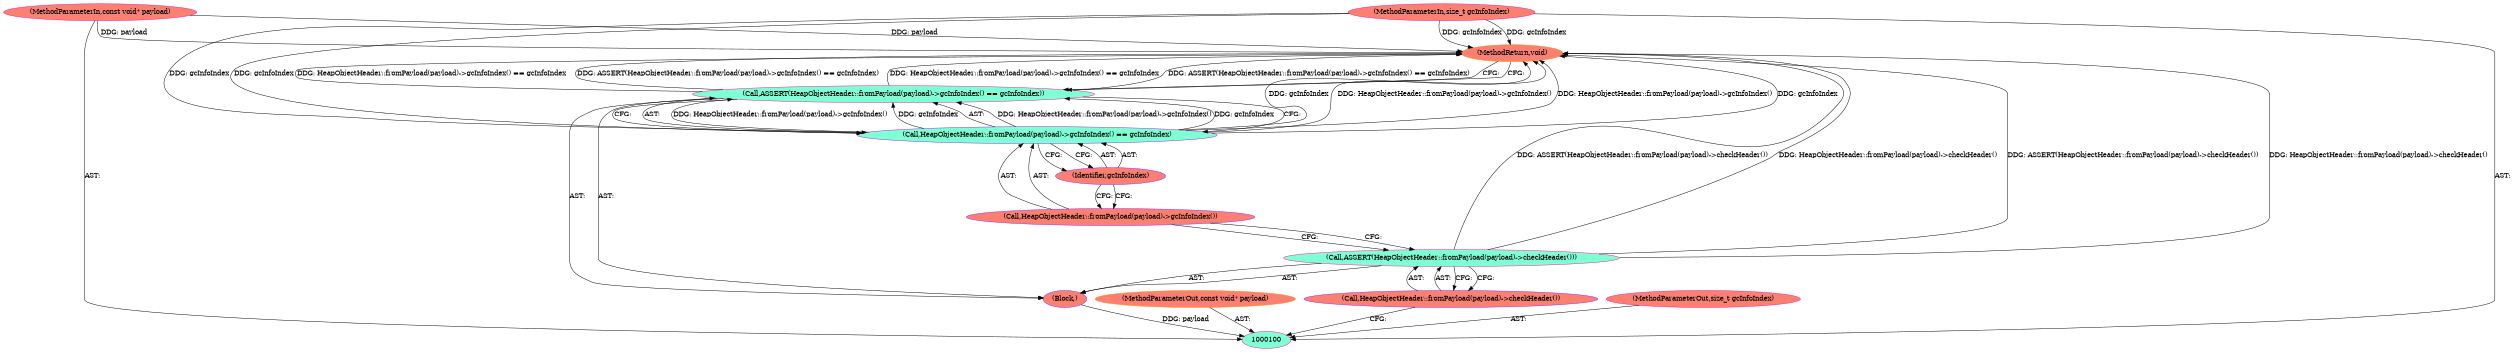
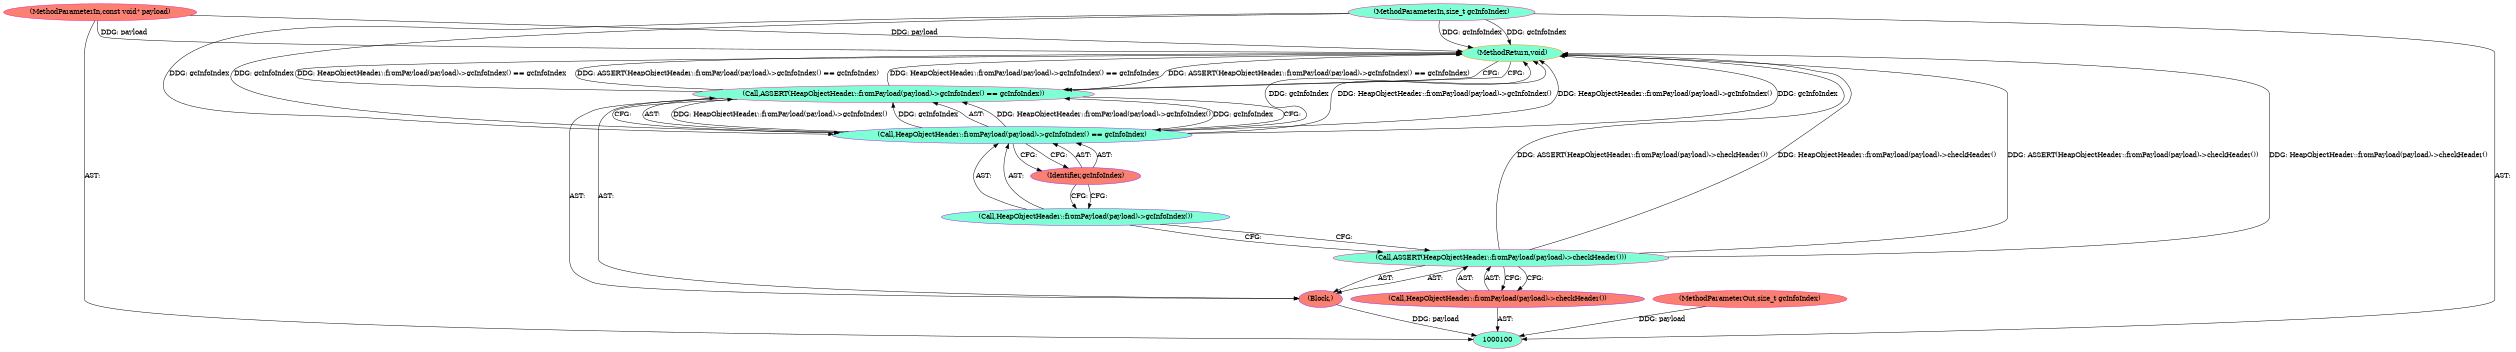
node "(MethodParameterIn,size_t gcInfoIndex)": fillcolor salmon -> aquamarine
node "(MethodReturn,void)": fillcolor salmon -> aquamarine
node "(Call,HeapObjectHeader::fromPayload(payload)->gcInfoIndex())": fillcolor salmon -> aquamarine
node "(MethodParameterOut,const void* payload)": removed
edge "(Call,HeapObjectHeader::fromPayload(payload)->checkHeader())" -> "1000100": label "CFG: " -> "AST: "
edge "(MethodParameterOut,size_t gcInfoIndex)" -> "1000100": label "AST: " -> "DDG: payload"
